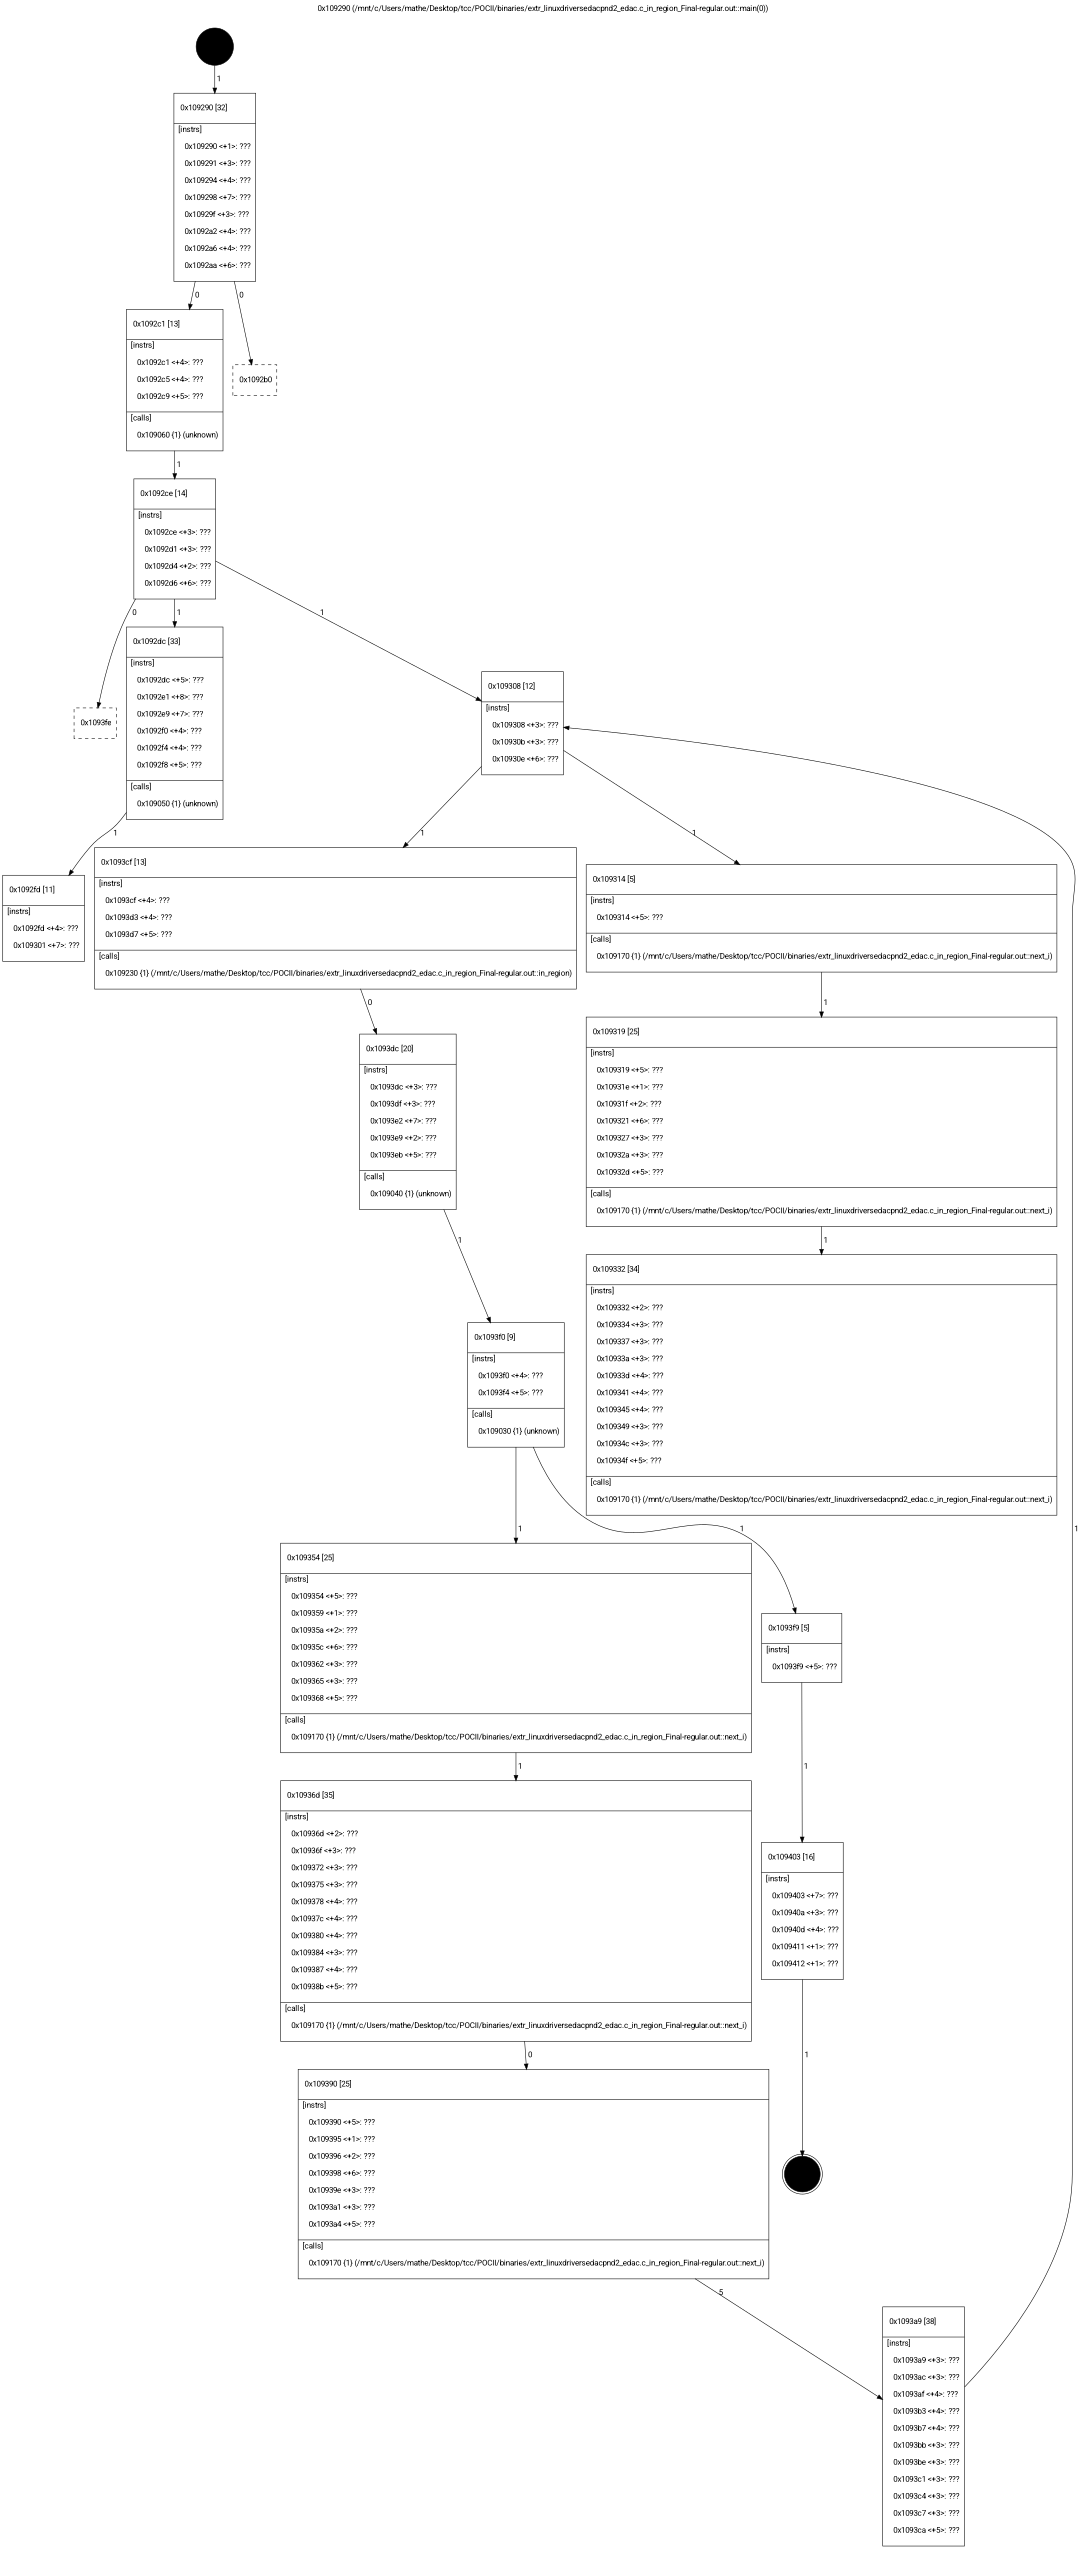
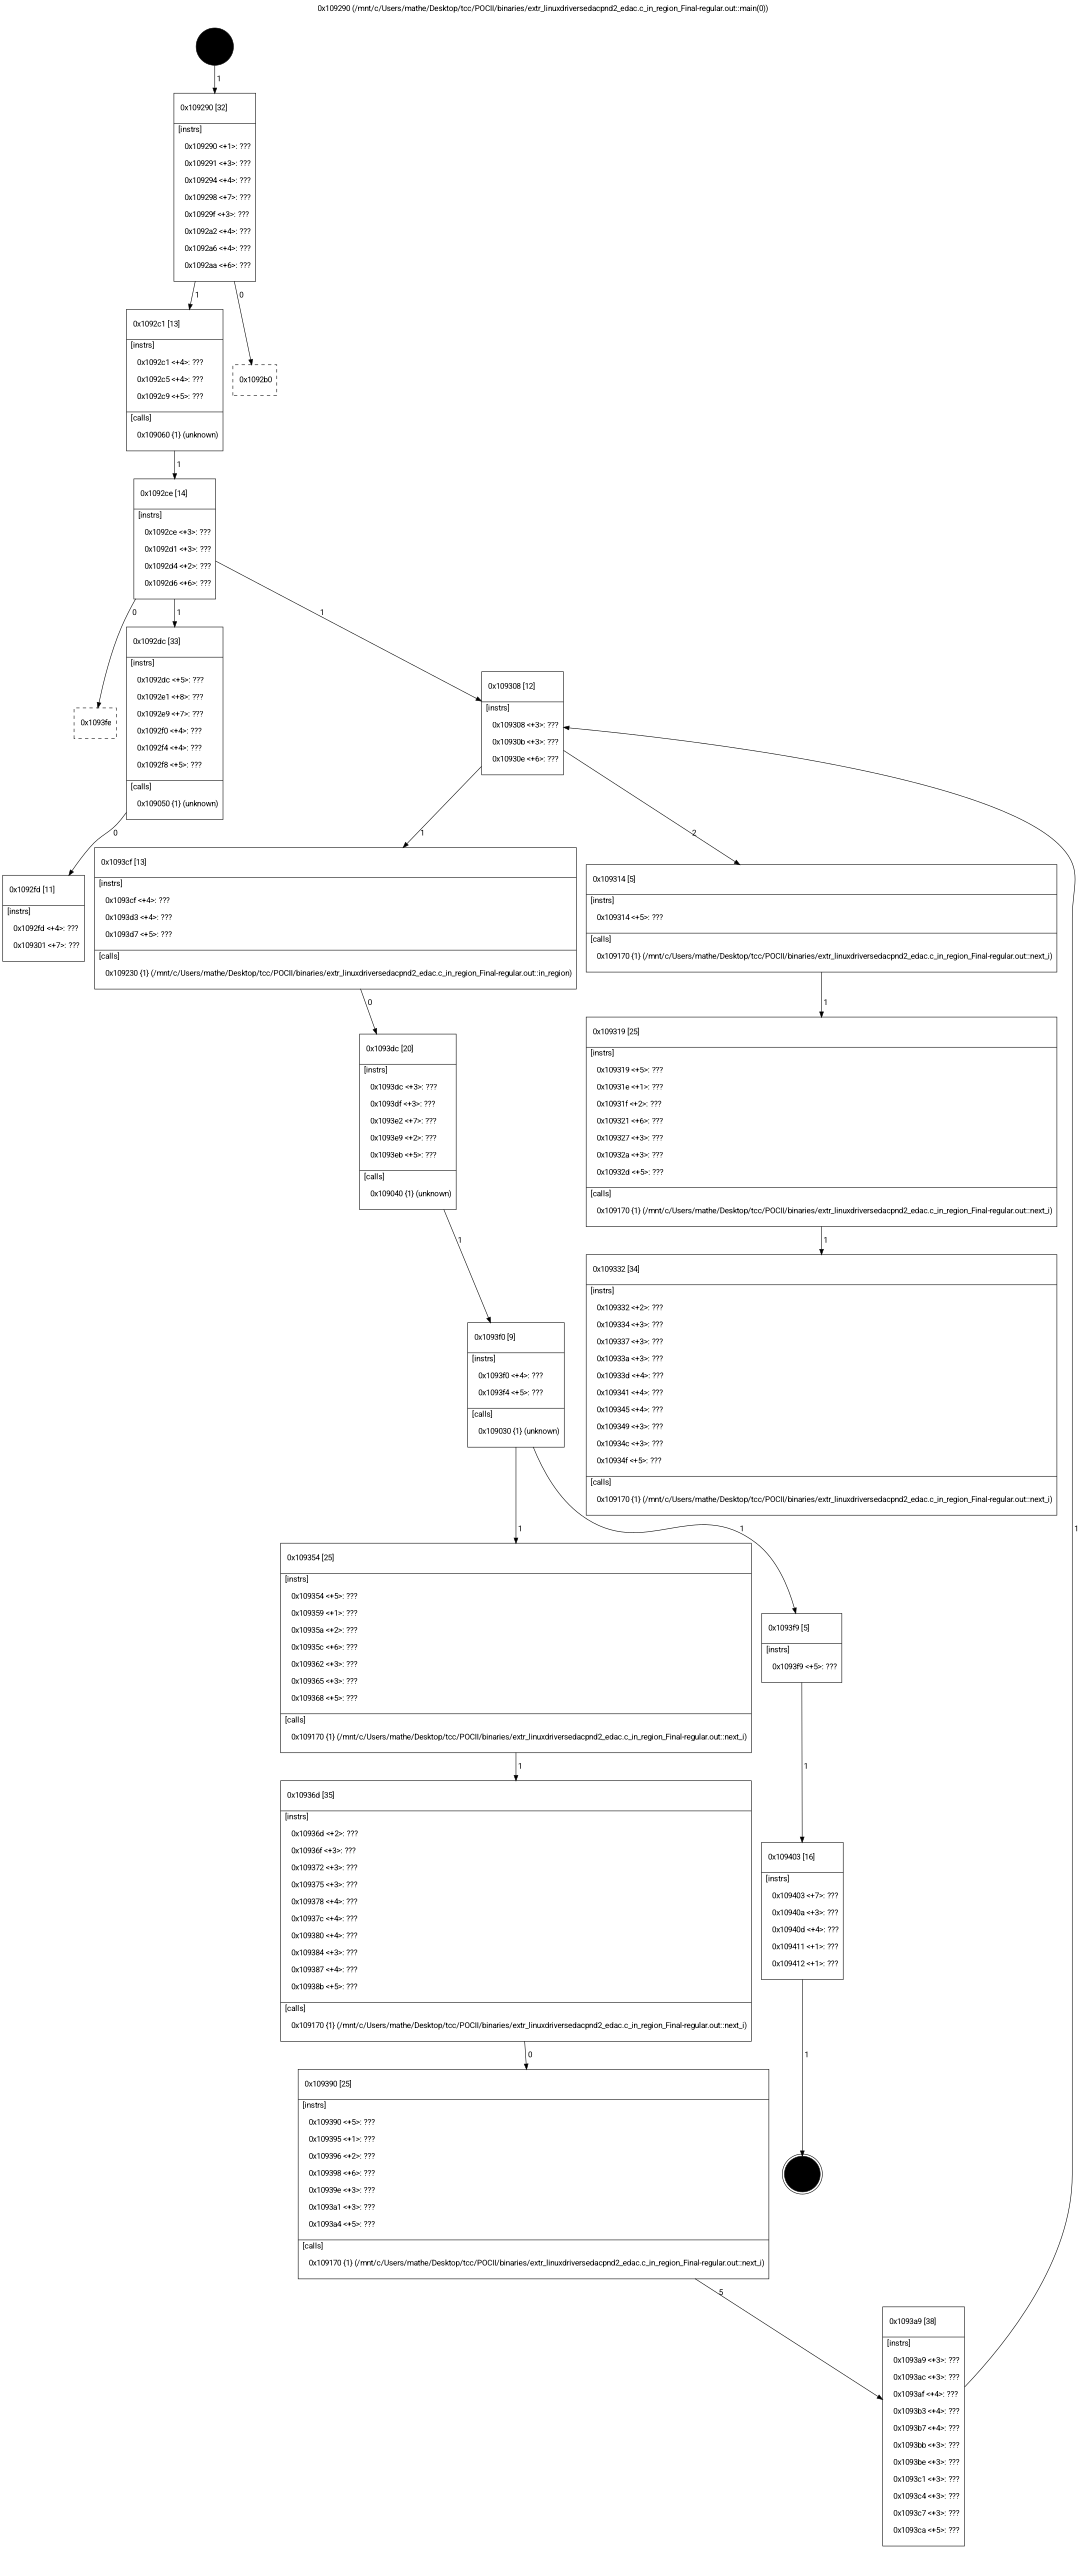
edge "0x109290 [32]" -> "0x1092c1 [13]": label " 0" -> " 1"
edge "0x1092dc [33]" -> "0x1092fd [11]": label " 1" -> " 0"
edge "0x109308 [12]" -> "0x109314 [5]": label " 1" -> " 2"
